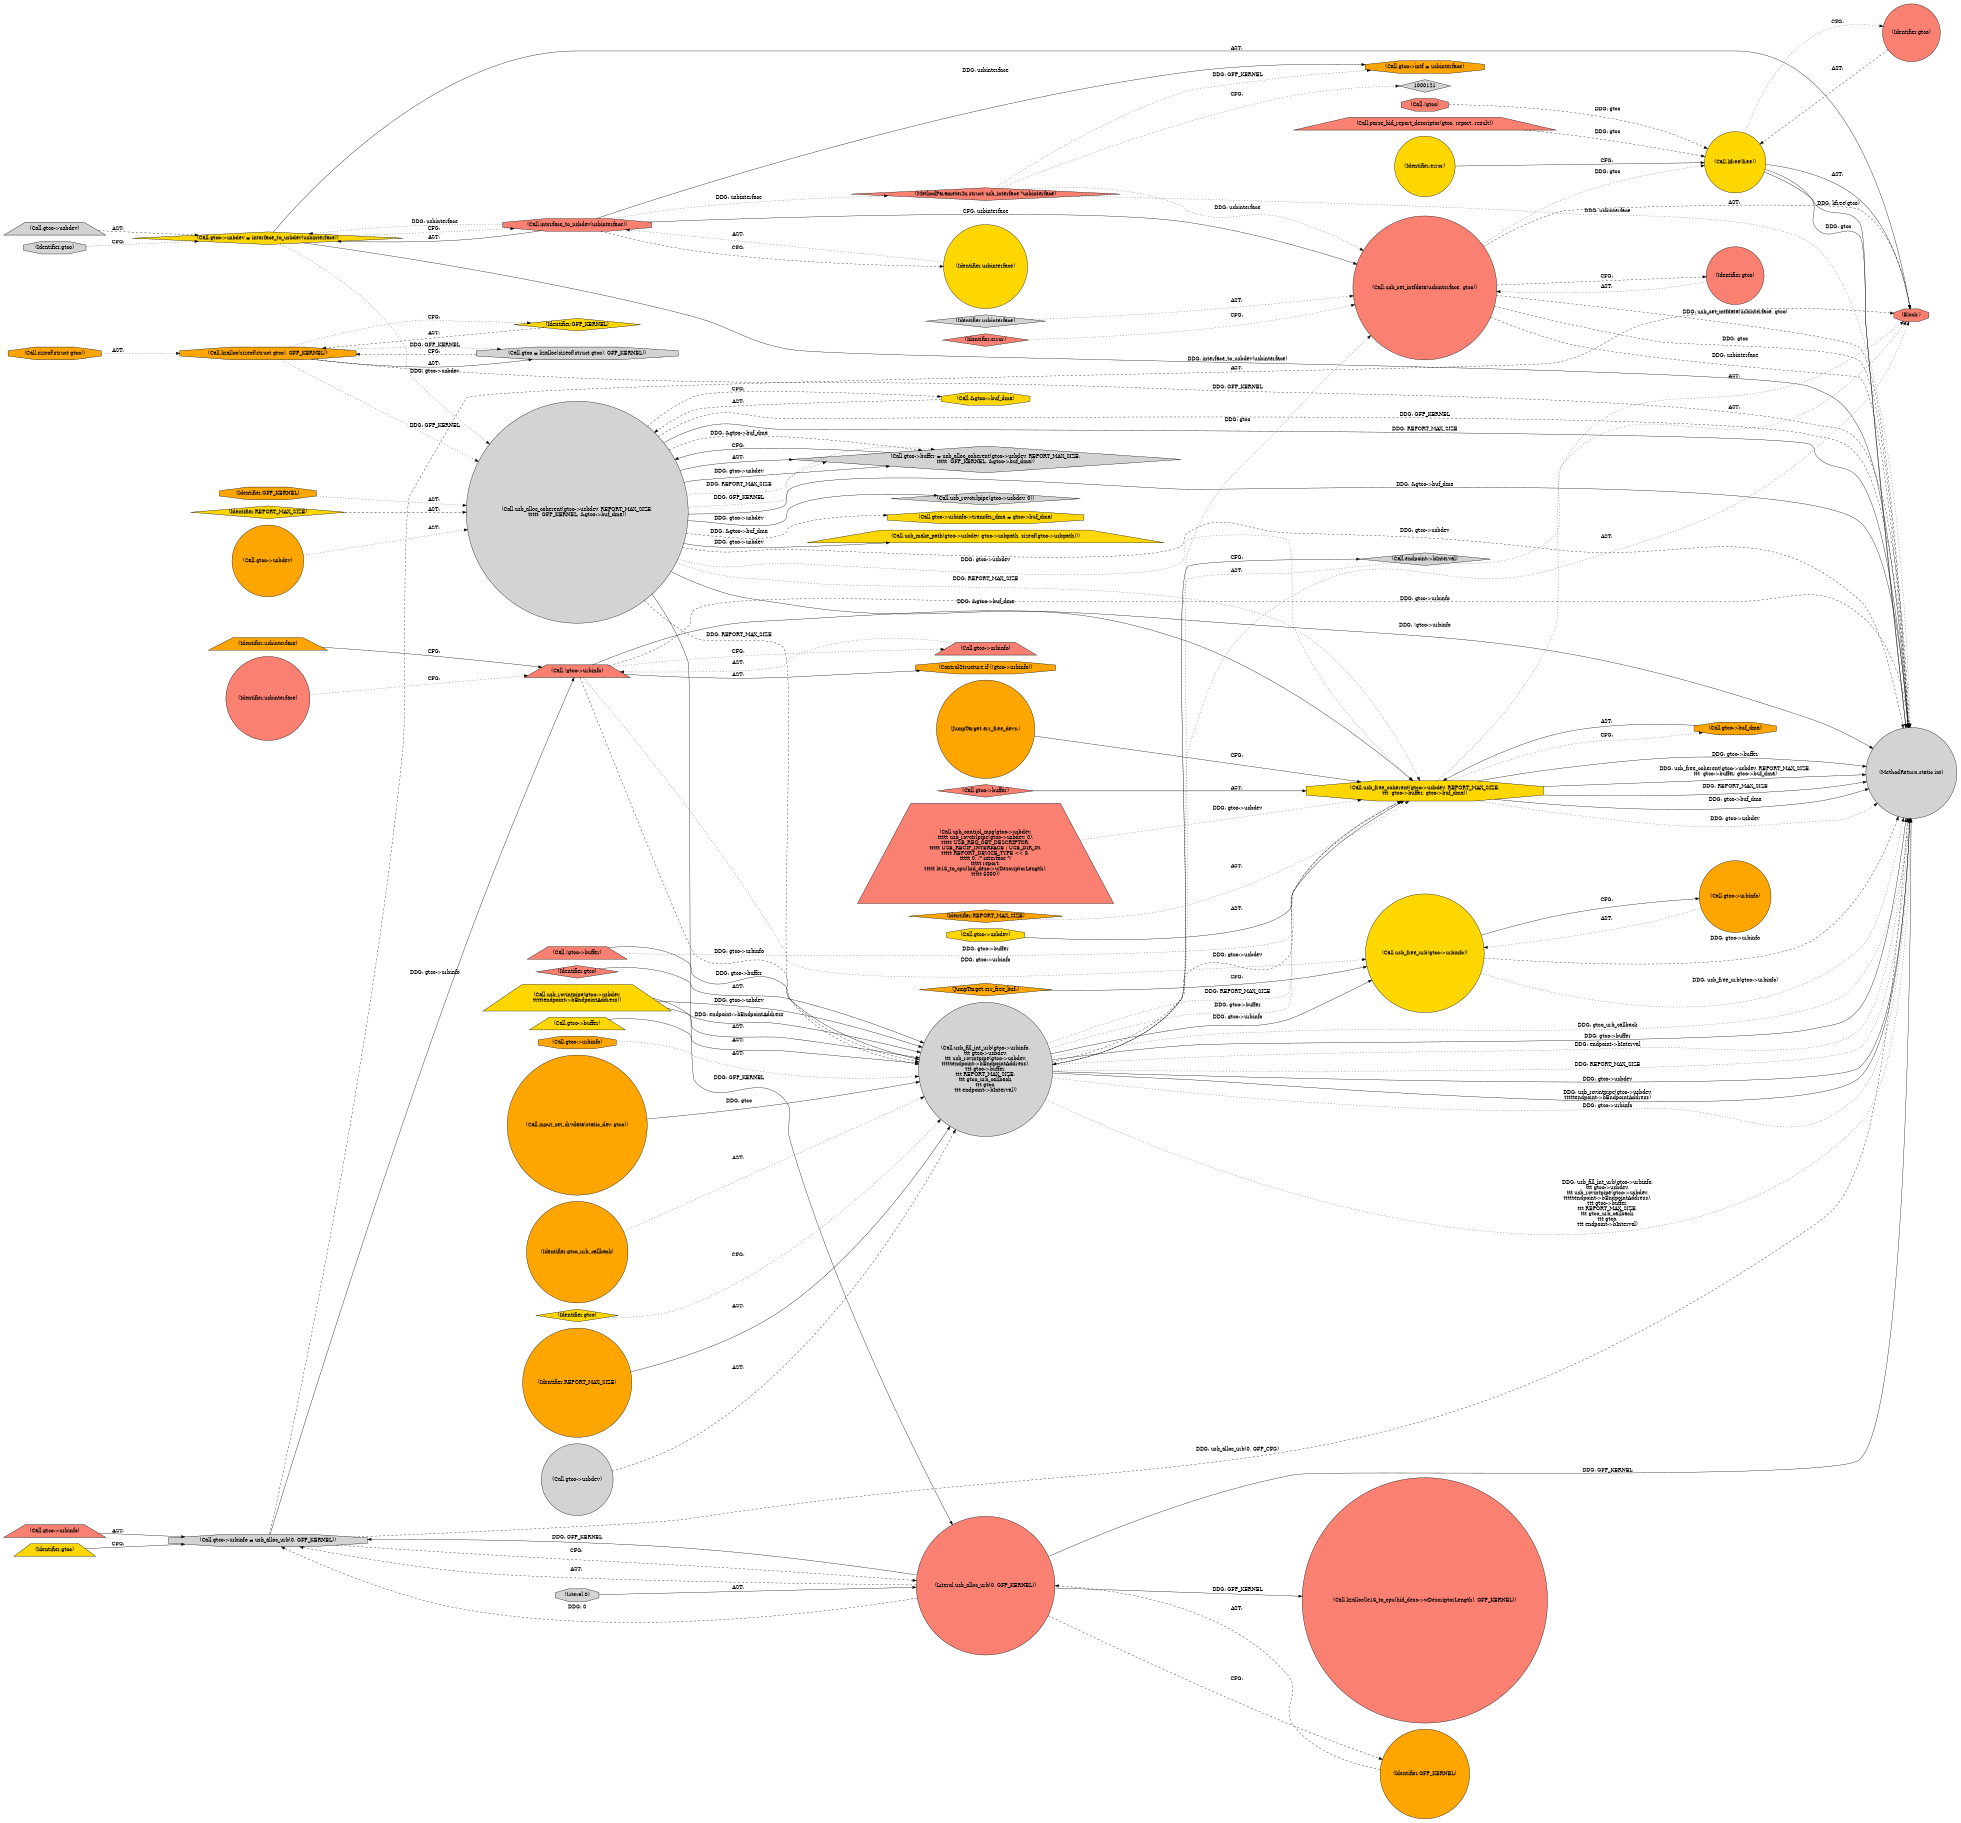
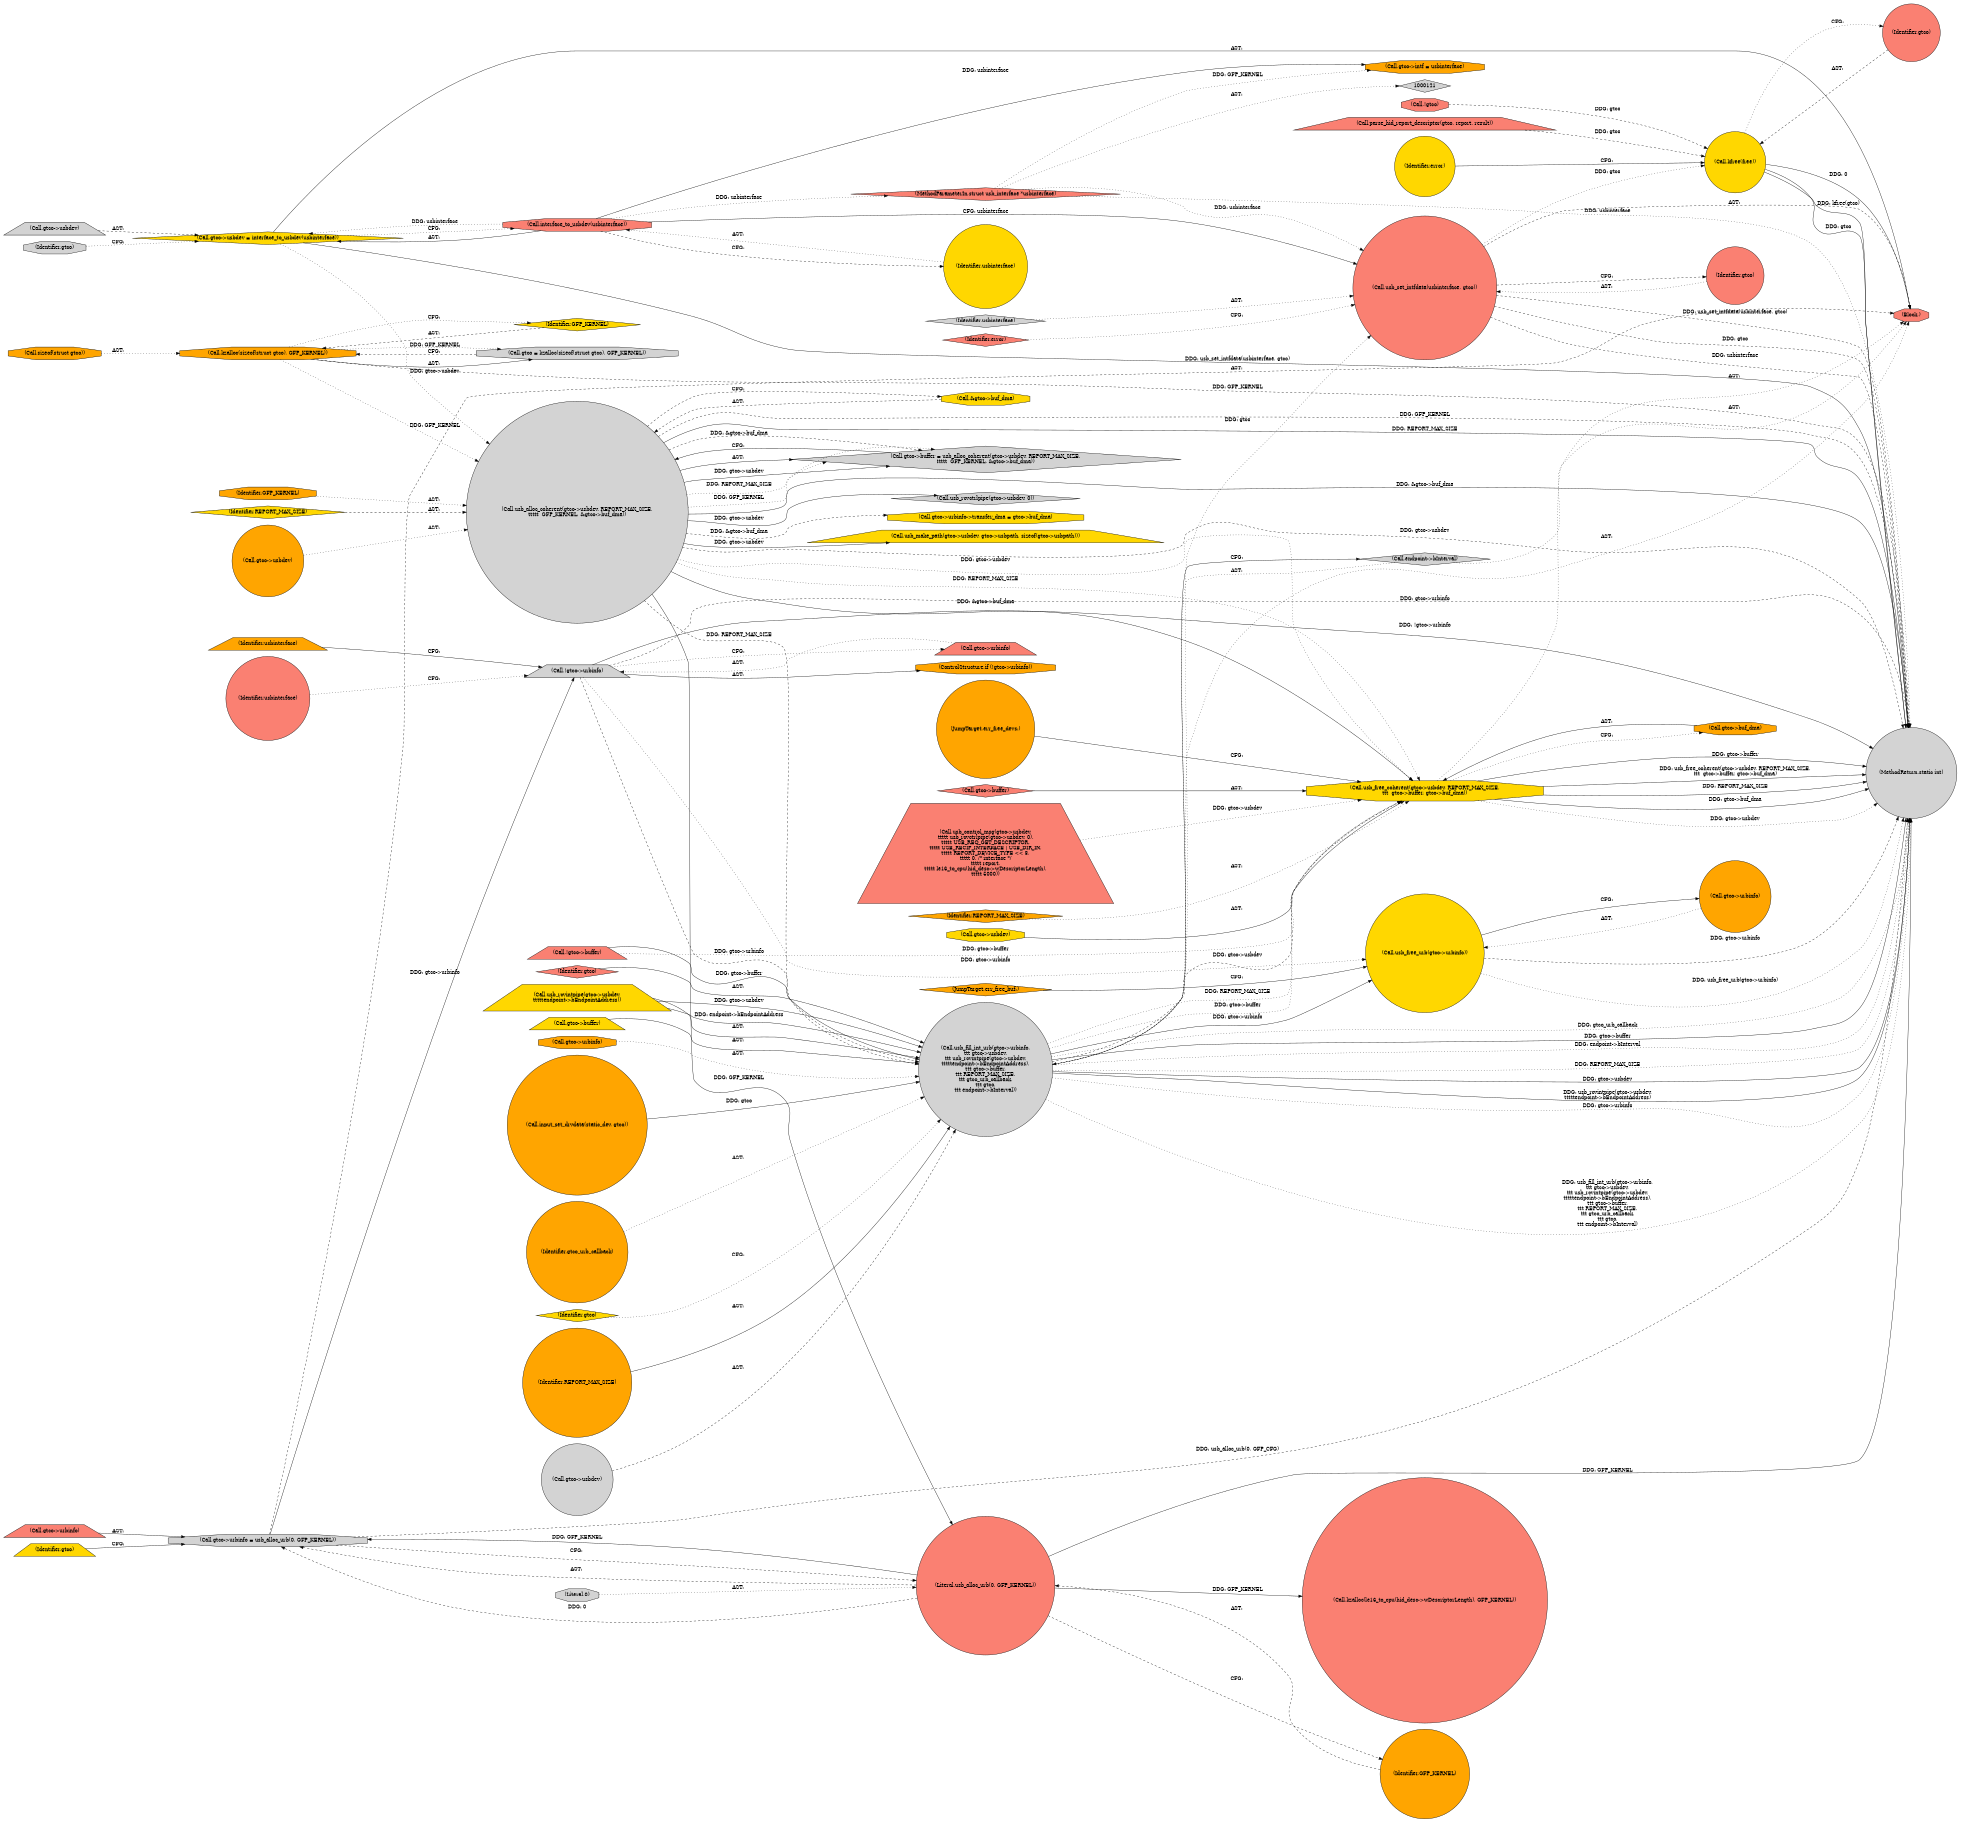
edge "(MethodParameterIn,struct usb_interface *usbinterface)" -> "1000121": label "CFG: " -> "AST: "
edge "(Call,kfree(free))" -> "(Block,)": label "AST: " -> "DDG: 0"
edge "(Call,gtco->usbdev = interface_to_usbdev(usbinterface))" -> "(MethodReturn,static int)": label "DDG: interface_to_usbdev(usbinterface)" -> "DDG: usb_set_intfdata(usbinterface, gtco)"
node "(Call,!gtco->urbinfo)": fillcolor salmon -> lightgrey
edge "(Literal,0)" -> "(Literal,usb_alloc_urb(0, GFP_KERNEL))": style solid -> dotted
